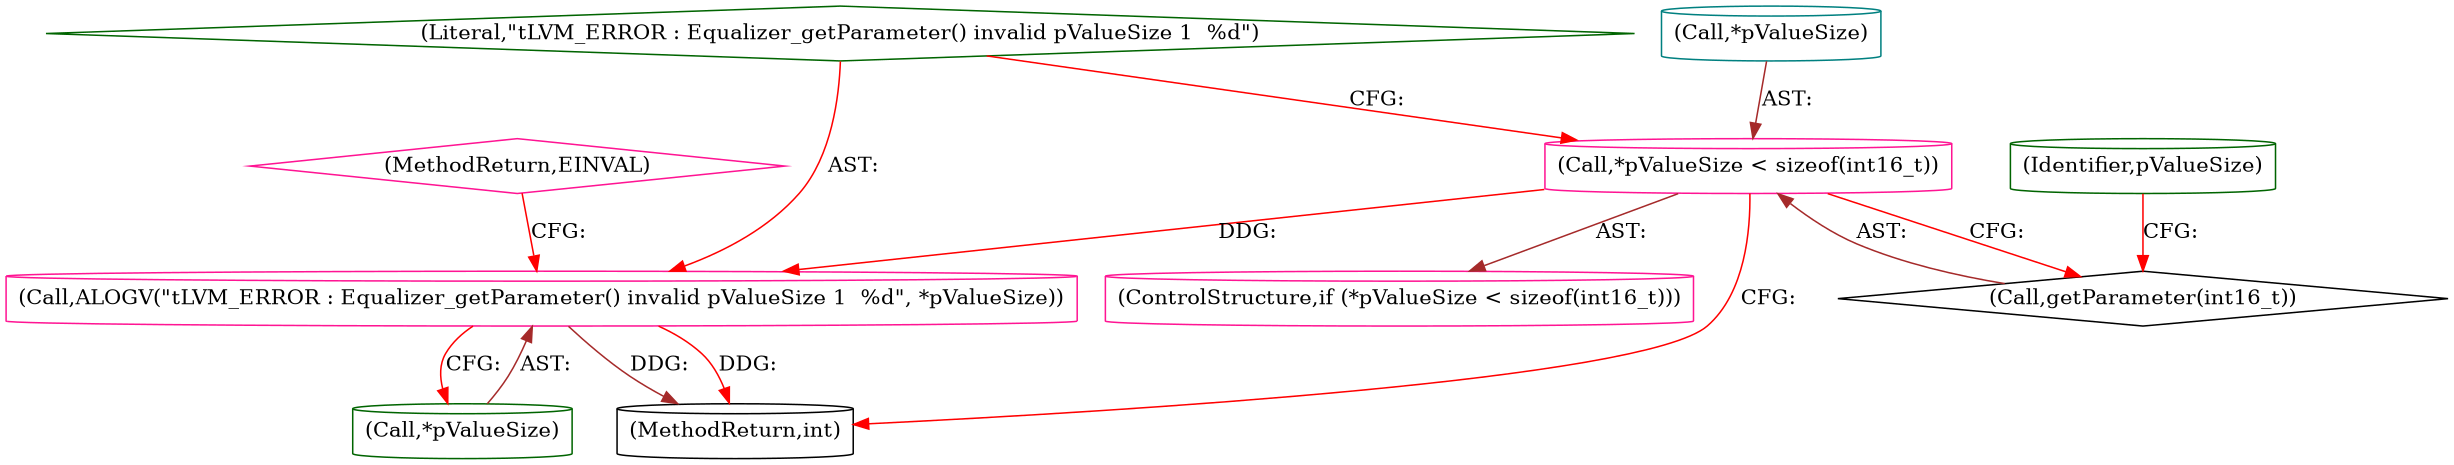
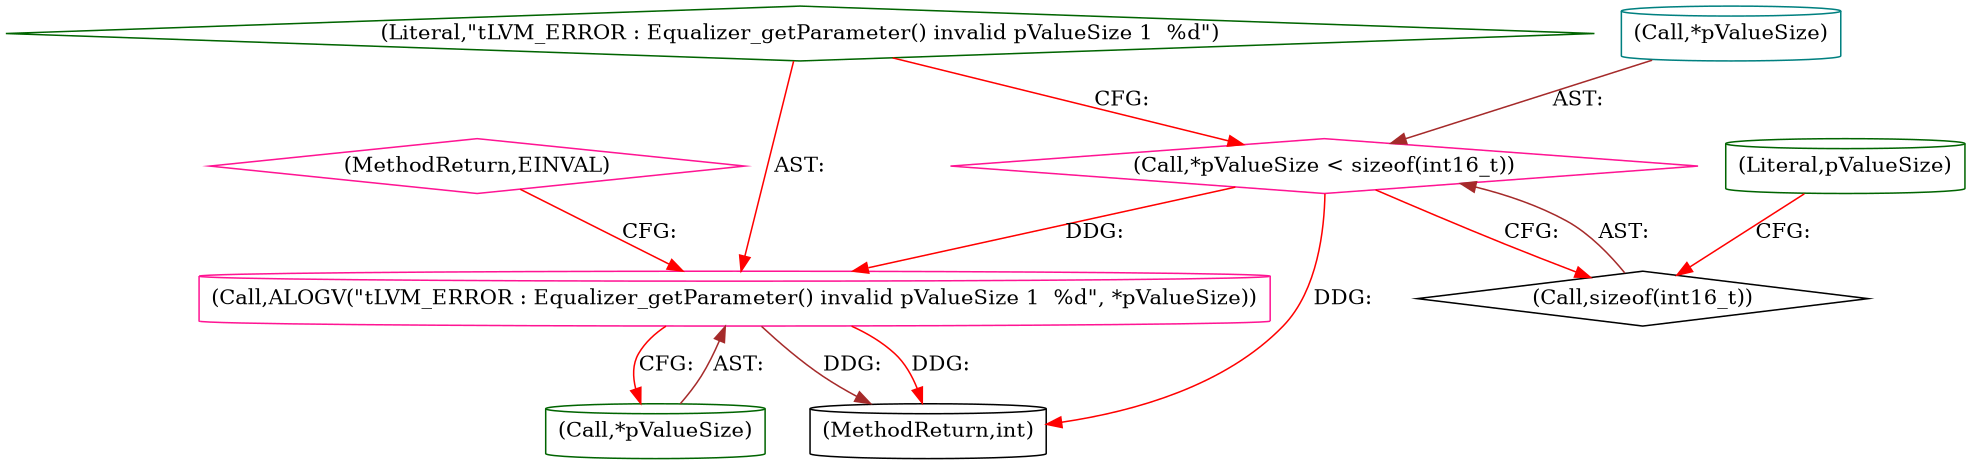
node "(Call,*pValueSize < sizeof(int16_t))": shape cylinder -> diamond
node "(Identifier,pValueSize)": label "(Identifier,pValueSize)" -> "(Literal,pValueSize)"
node "(ControlStructure,if (*pValueSize < sizeof(int16_t)))": removed
edge "(Call,*pValueSize < sizeof(int16_t))" -> "(MethodReturn,int)": label "CFG: " -> "DDG: "
node "(Call,getParameter(int16_t))": label "(Call,getParameter(int16_t))" -> "(Call,sizeof(int16_t))"
